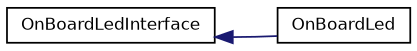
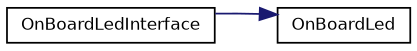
edge "OnBoardLed" -> "OnBoardLedInterface": reversed
